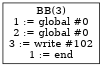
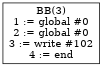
node "BB(3) 1 := global #0 2 := global #0 3 := write #102 1 := end": label "BB(3) 1 := global #0 2 := global #0 3 := write #102 1 := end" -> "BB(3) 1 := global #0 2 := global #0 3 := write #102 4 := end"
